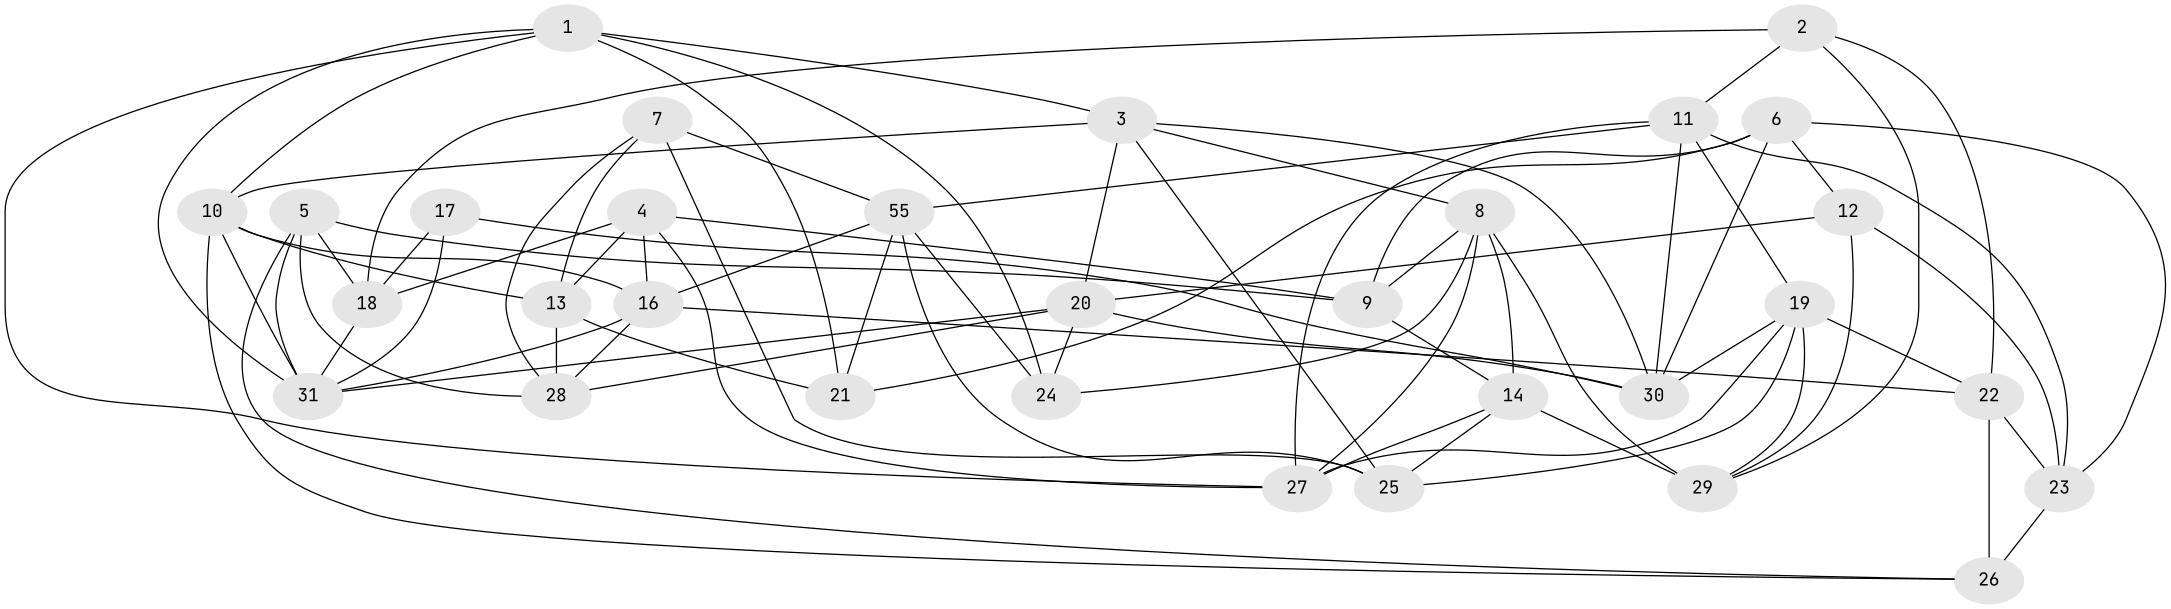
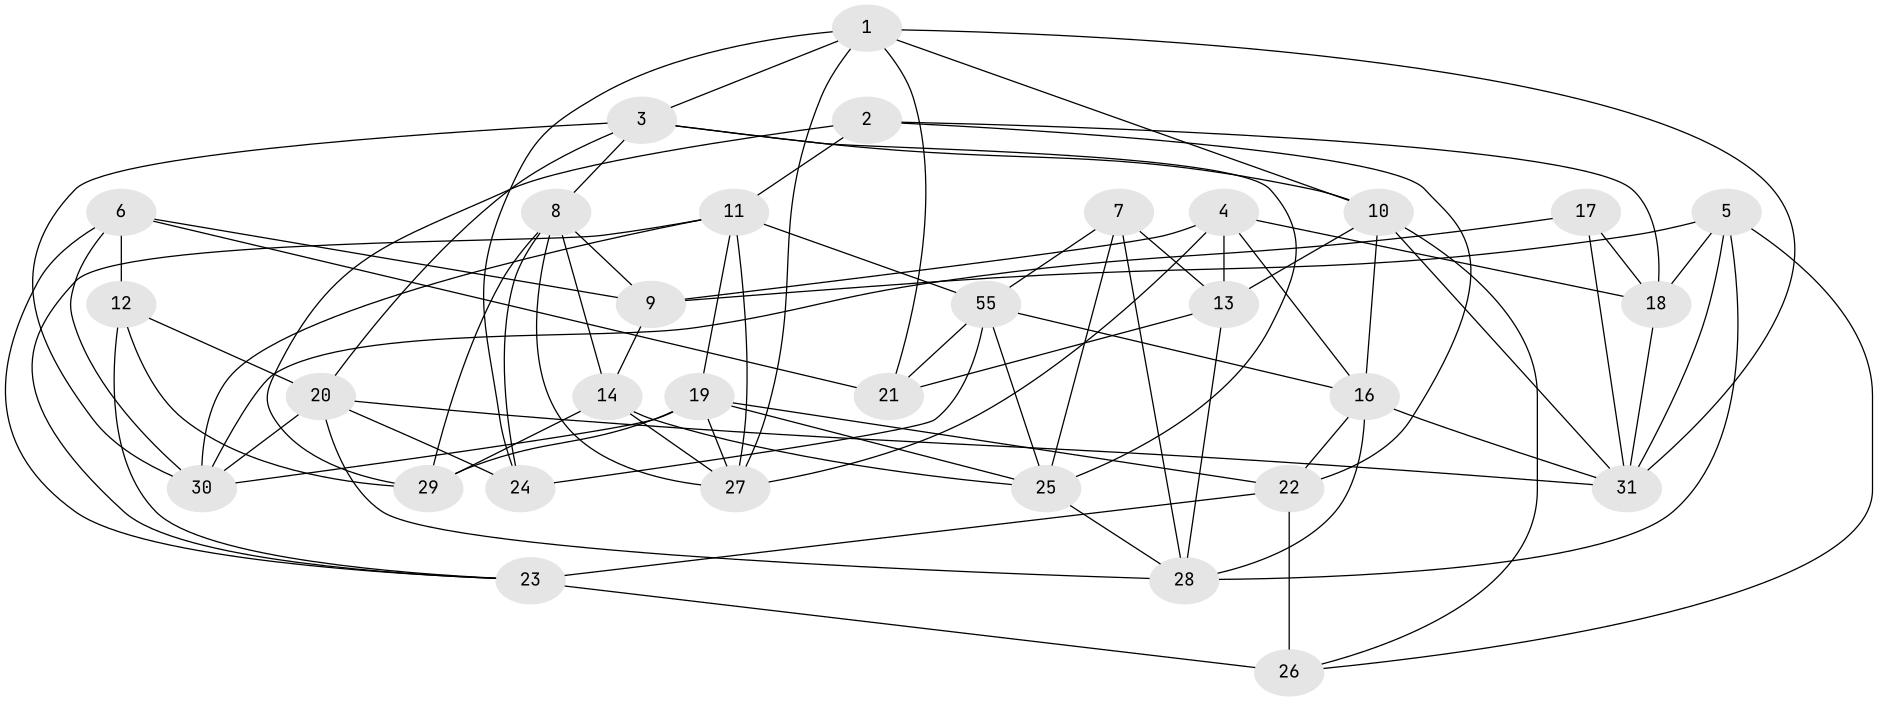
edge "25" -- "28": added
